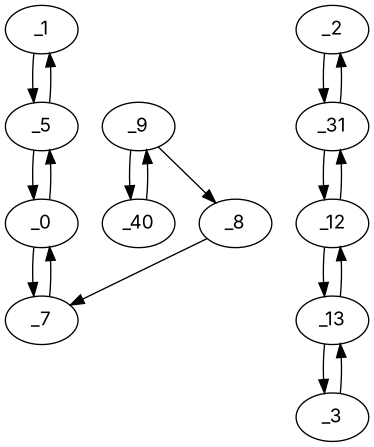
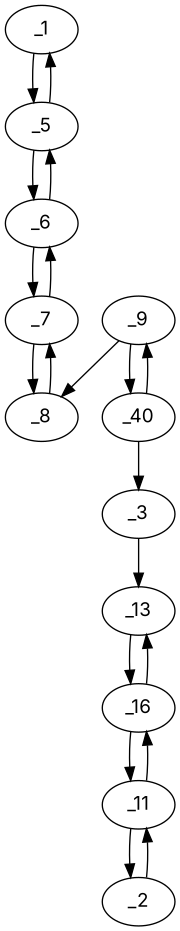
node "_31": label "_31" -> "_11"
node "_0": label "_0" -> "_6"
node "_12": label "_12" -> "_16"
edge "_7" -> "_8": added
edge "_13" -> "_3": now "_40" -> "_3"
